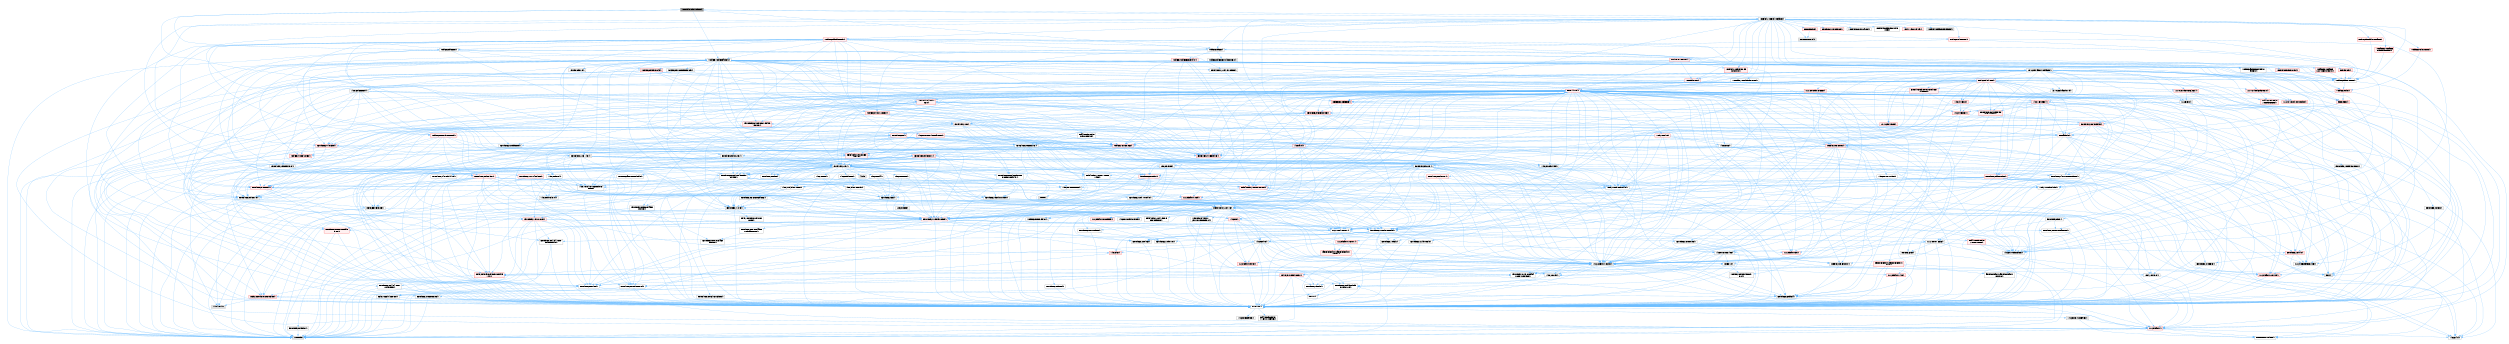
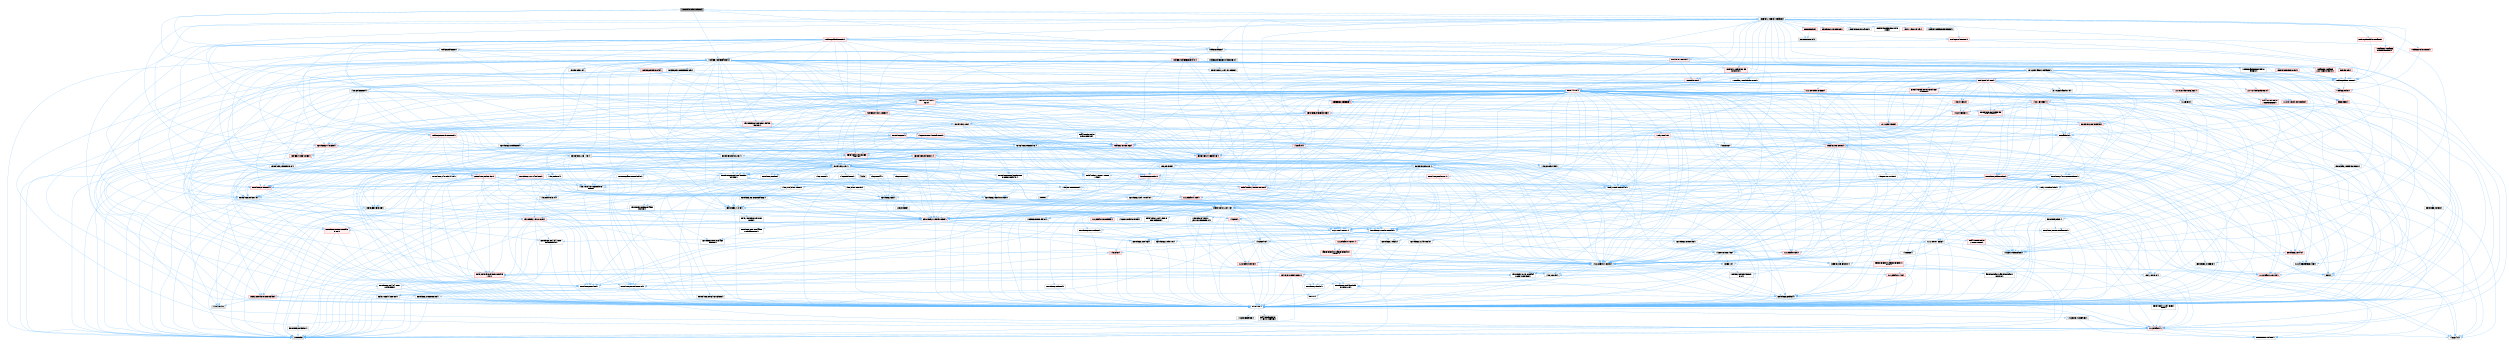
edge "UObject/PrimaryAssetId.h" -> "Containers/Map.h": now "UObject/PrimaryAssetId.h" -> "Serialization/Structured Archive.h"
node "Reverse/Exec.h": label "Reverse/Exec.h" -> "Misc/Exec.h"
node "Serialization/ArchiveCook Data.h": added
